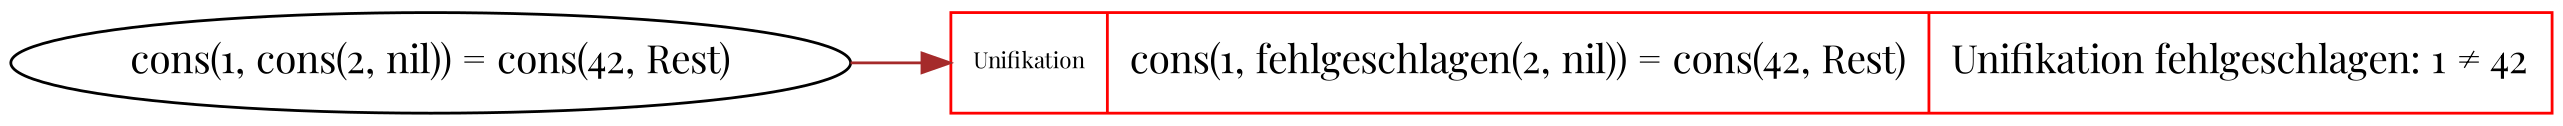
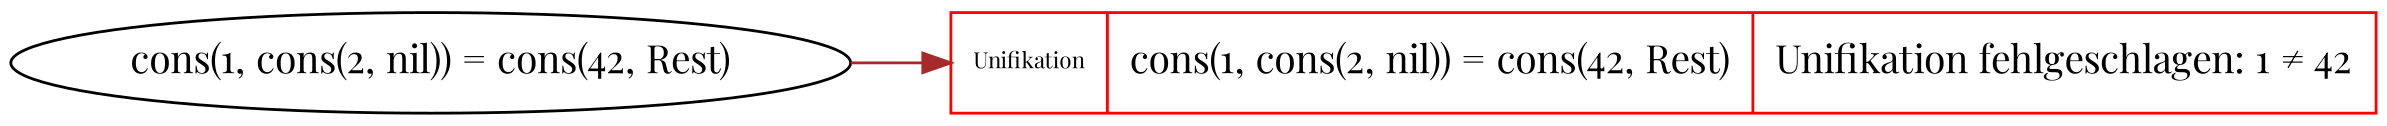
node "Unifikation": text "cons(1, fehlgeschlagen(2, nil)) = cons(42, Rest)" -> "cons(1, cons(2, nil)) = cons(42, Rest)"
